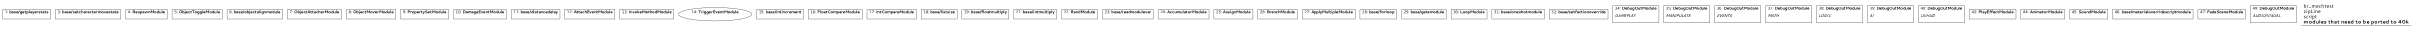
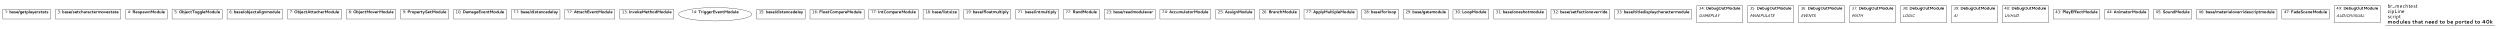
node "15:": text "base/intincrement" -> "base/distancedelay"
node "33:": added
